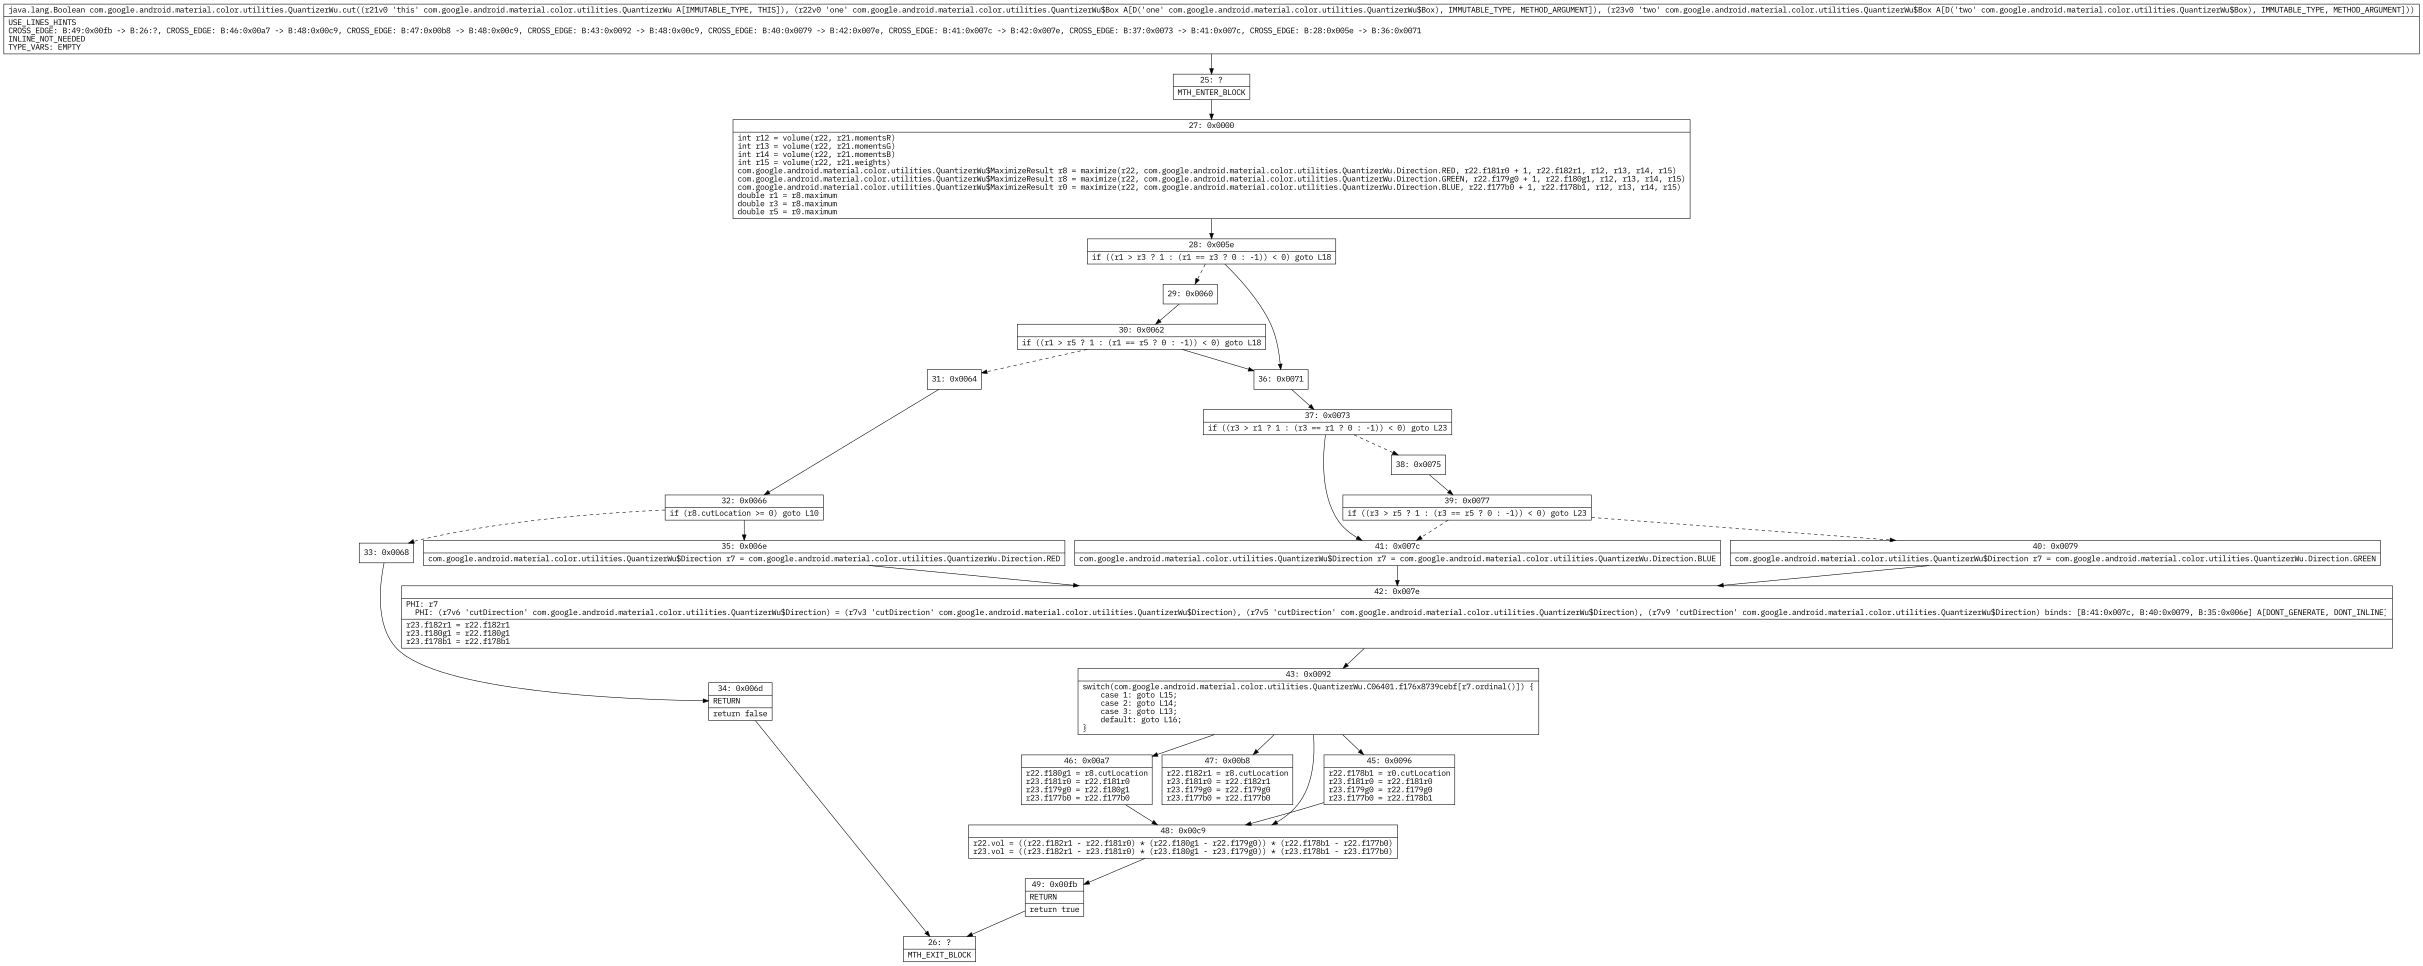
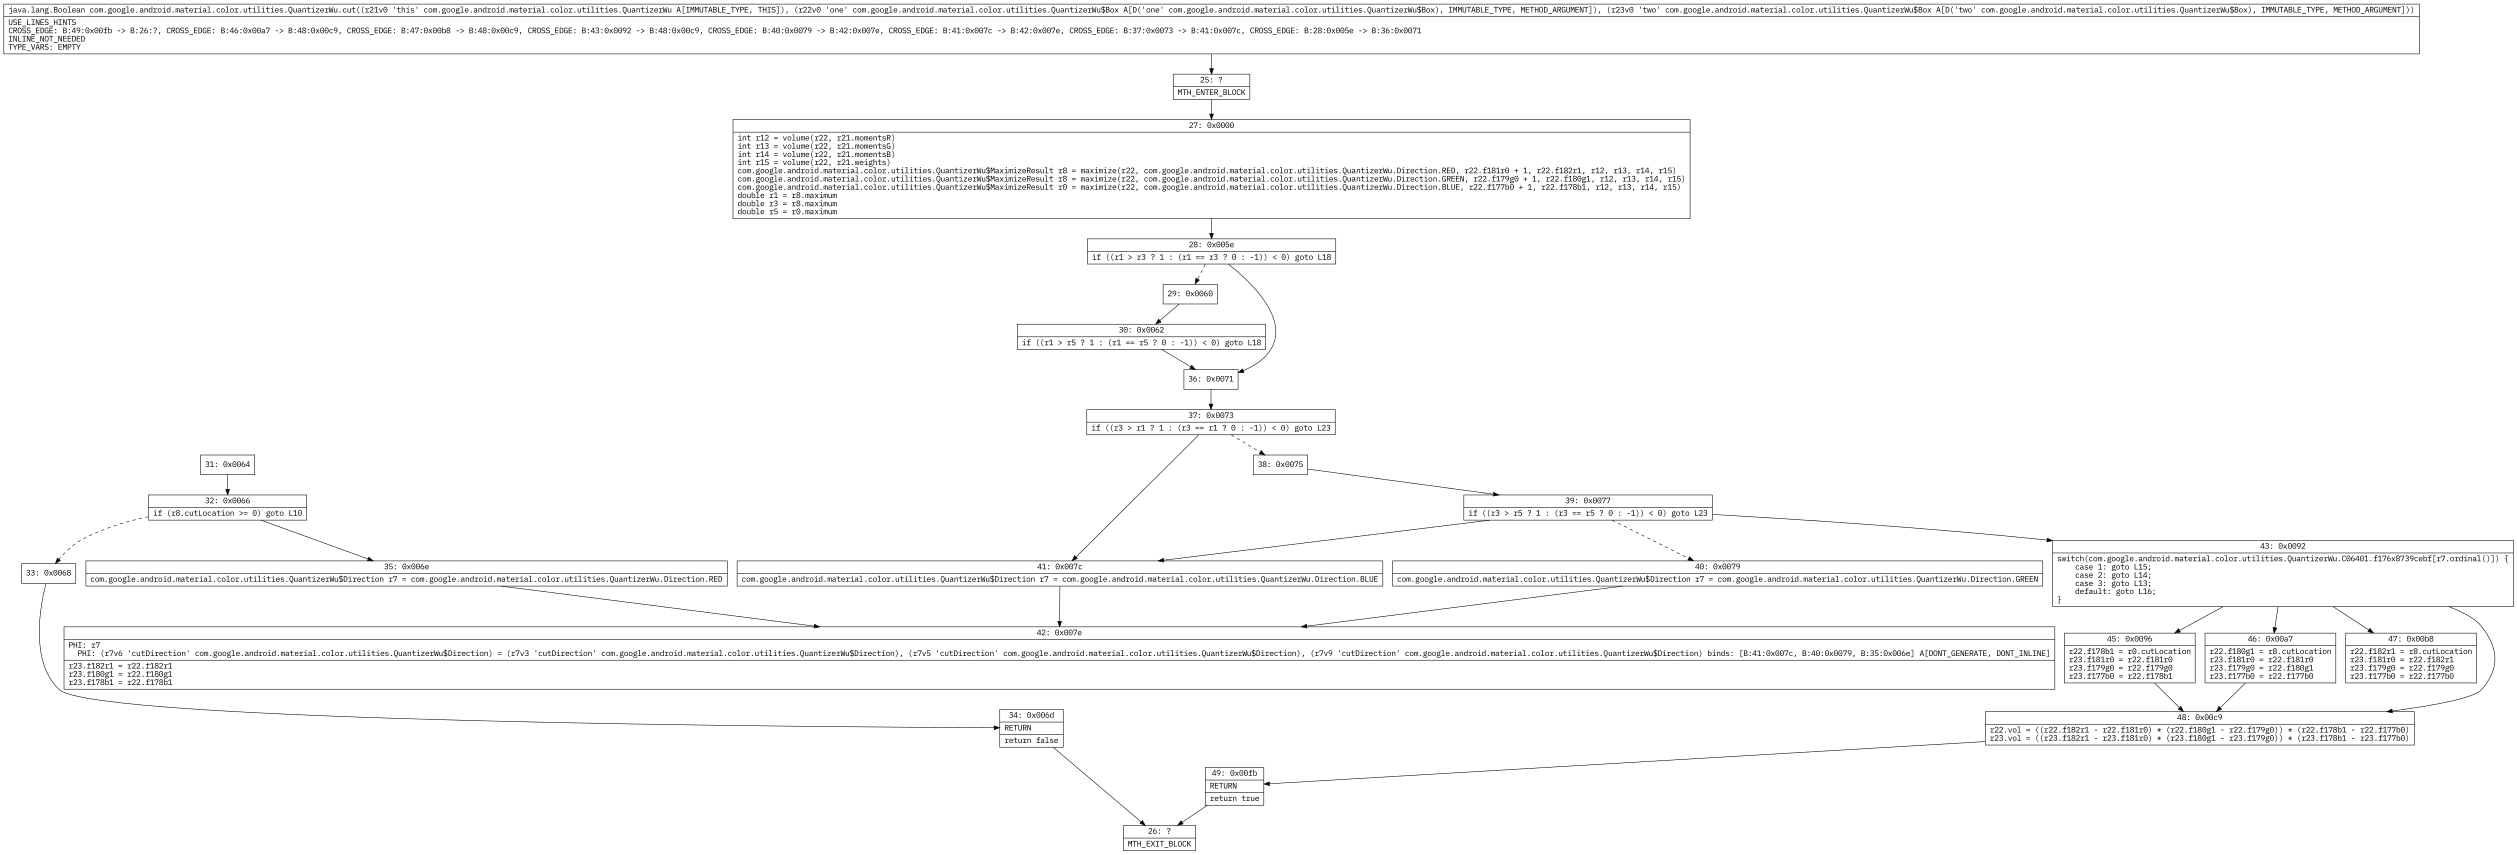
edge "30: 0x0062" -> "31: 0x0064": removed
edge "39: 0x0077" -> "41: 0x007c": style dashed -> solid
edge "42: 0x007e" -> "43: 0x0092": now "39: 0x0077" -> "43: 0x0092"
